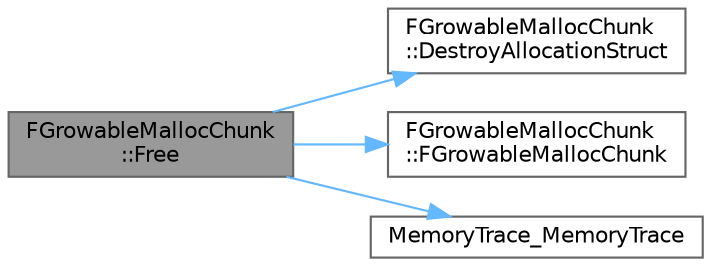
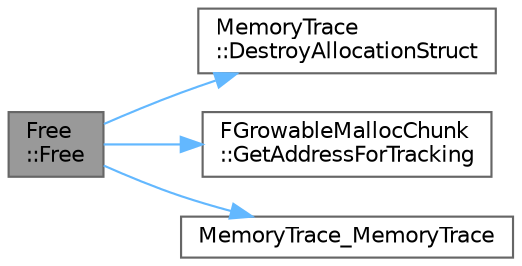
node "FGrowableMallocChunk ::DestroyAllocationStruct": label "FGrowableMallocChunk ::DestroyAllocationStruct" -> "MemoryTrace ::DestroyAllocationStruct"
node "FGrowableMallocChunk ::Free": label "FGrowableMallocChunk ::Free" -> "Free ::Free"
node "FGrowableMallocChunk ::FGrowableMallocChunk": label "FGrowableMallocChunk ::FGrowableMallocChunk" -> "FGrowableMallocChunk ::GetAddressForTracking"
